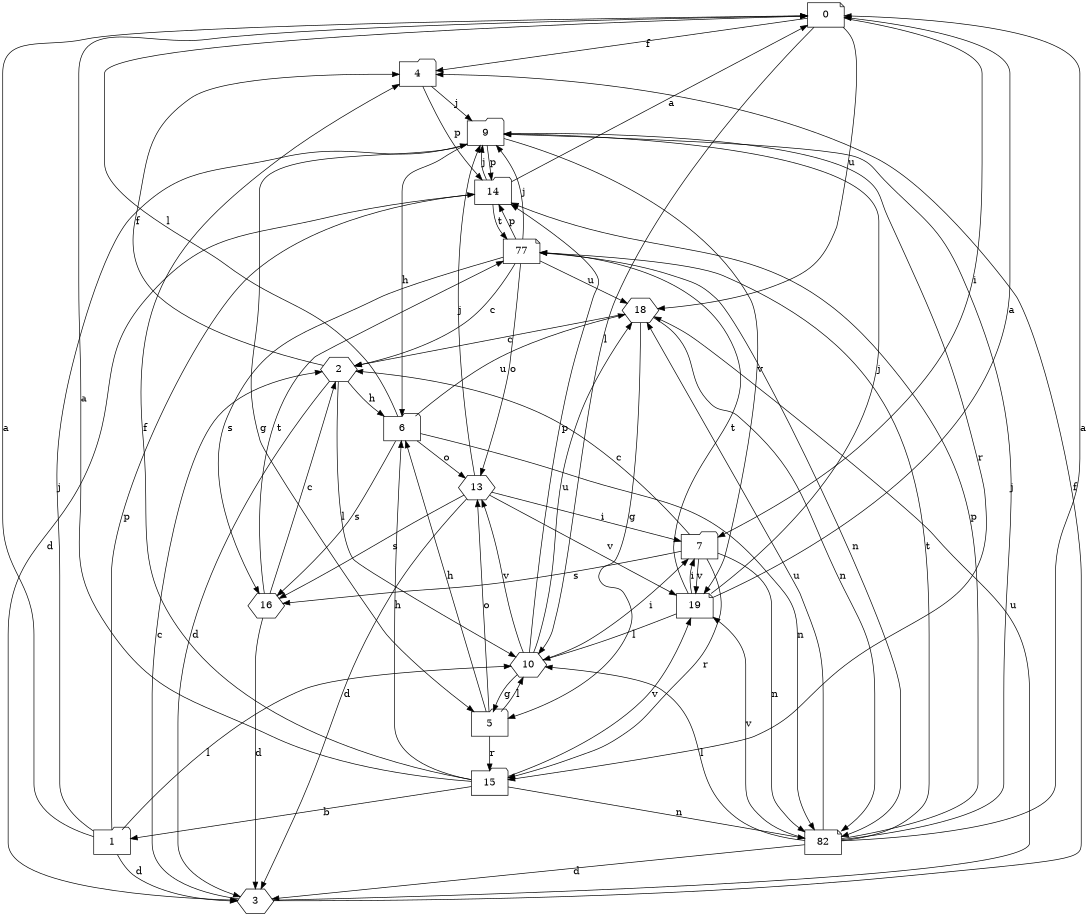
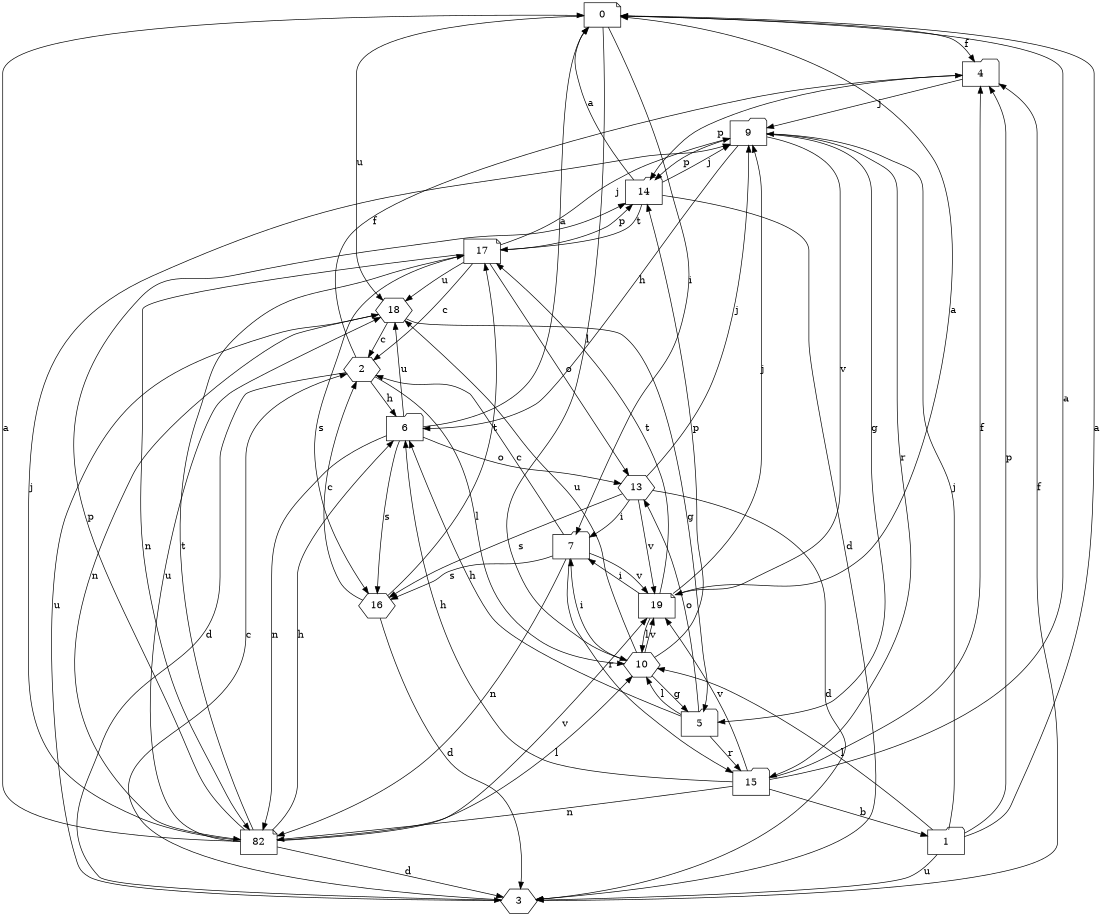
edge "6" -> "0": label "l" -> "a"
node "77": label "77" -> "17"
edge "1" -> "14": now "1" -> "4"
edge "10" -> "13": now "10" -> "19"
edge "82" -> "6": added, label "h"
edge "1" -> "3": label "d" -> "u"
